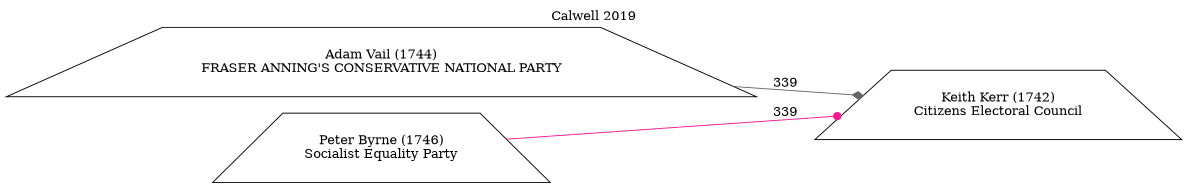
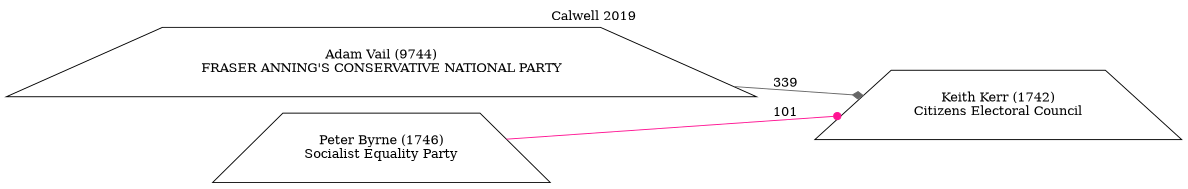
node "Adam Vail (1744) FRASER ANNING'S CONSERVATIVE NATIONAL PARTY": label "Adam Vail (1744) FRASER ANNING'S CONSERVATIVE NATIONAL PARTY" -> "Adam Vail (9744) FRASER ANNING'S CONSERVATIVE NATIONAL PARTY"
edge "Peter Byrne (1746) Socialist Equality Party" -> "Keith Kerr (1742) Citizens Electoral Council": label "339" -> "101"
